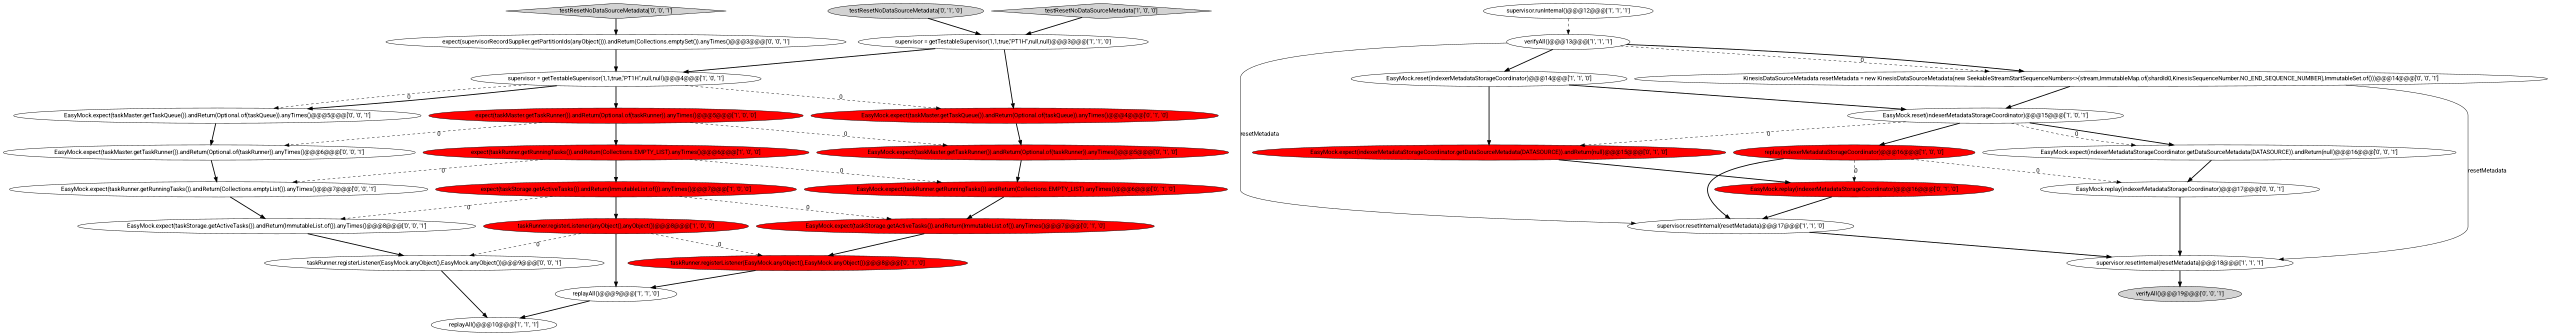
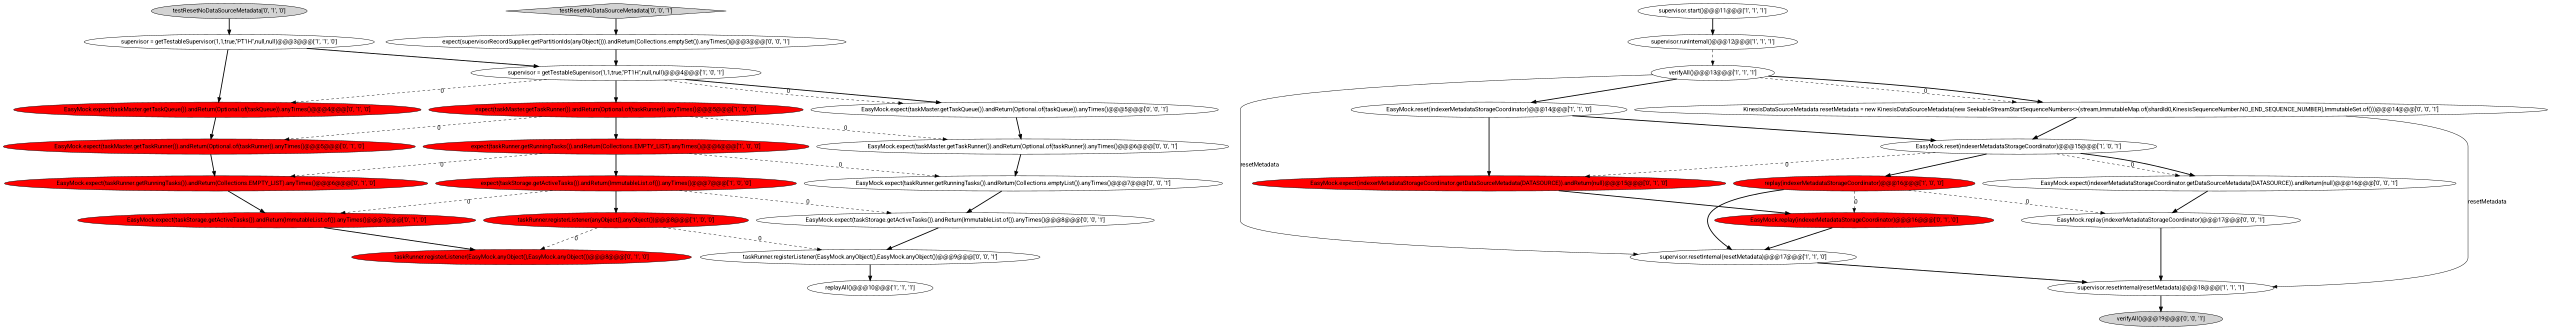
node "testResetNoDataSourceMetadata['1', '0', '0']": removed
node "supervisor.start()@@@11@@@['1', '1', '1']": added
node "replayAll()@@@9@@@['1', '1', '0']": removed
